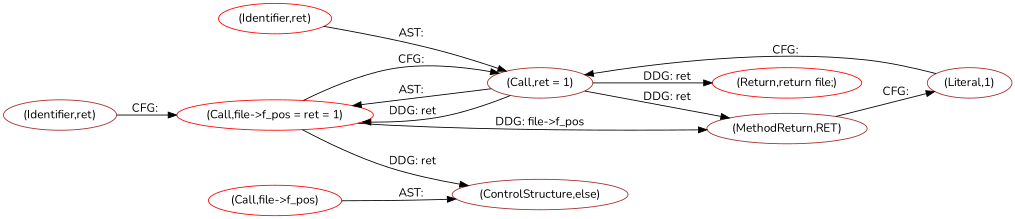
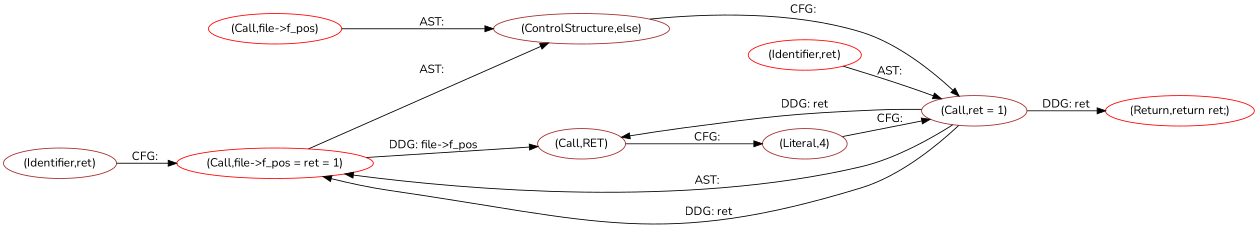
edge "(Call,file->f_pos = ret = 1)" -> "(Call,ret = 1)": now "(ControlStructure,else)" -> "(Call,ret = 1)"
node "(Return,return file;)": label "(Return,return file;)" -> "(Return,return ret;)"
node "(Literal,1)": label "(Literal,1)" -> "(Literal,4)"
node "(MethodReturn,RET)": label "(MethodReturn,RET)" -> "(Call,RET)"
edge "(Call,file->f_pos = ret = 1)" -> "(ControlStructure,else)": label "DDG: ret" -> "AST: "
